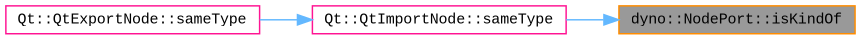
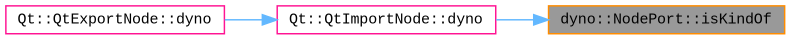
node "Qt::QtExportNode::sameType": label "Qt::QtExportNode::sameType" -> "Qt::QtExportNode::dyno"
node "Qt::QtImportNode::sameType": label "Qt::QtImportNode::sameType" -> "Qt::QtImportNode::dyno"
